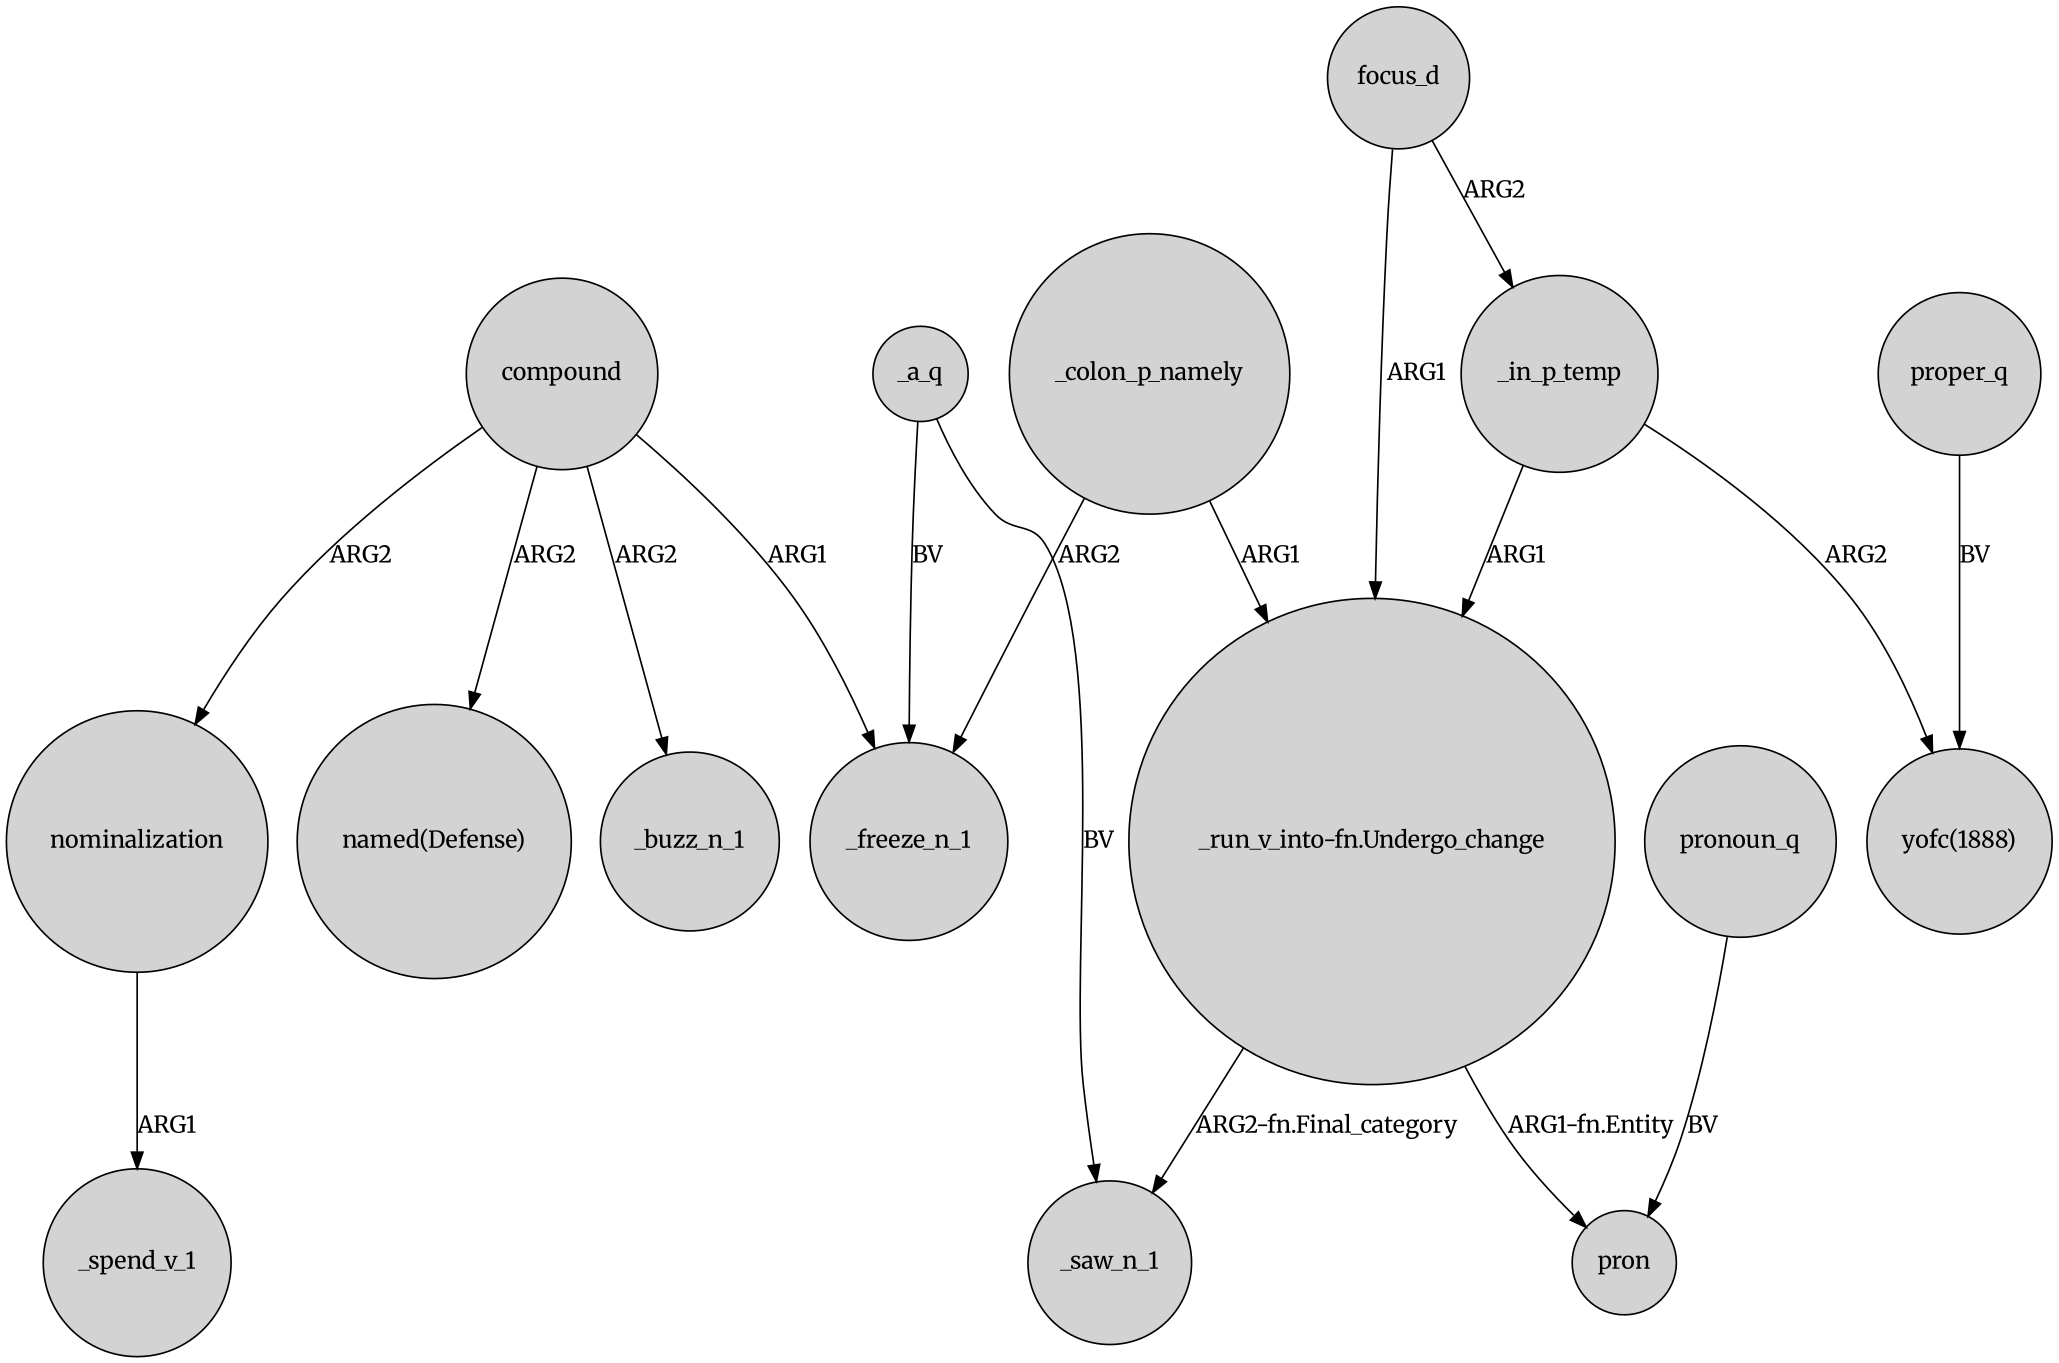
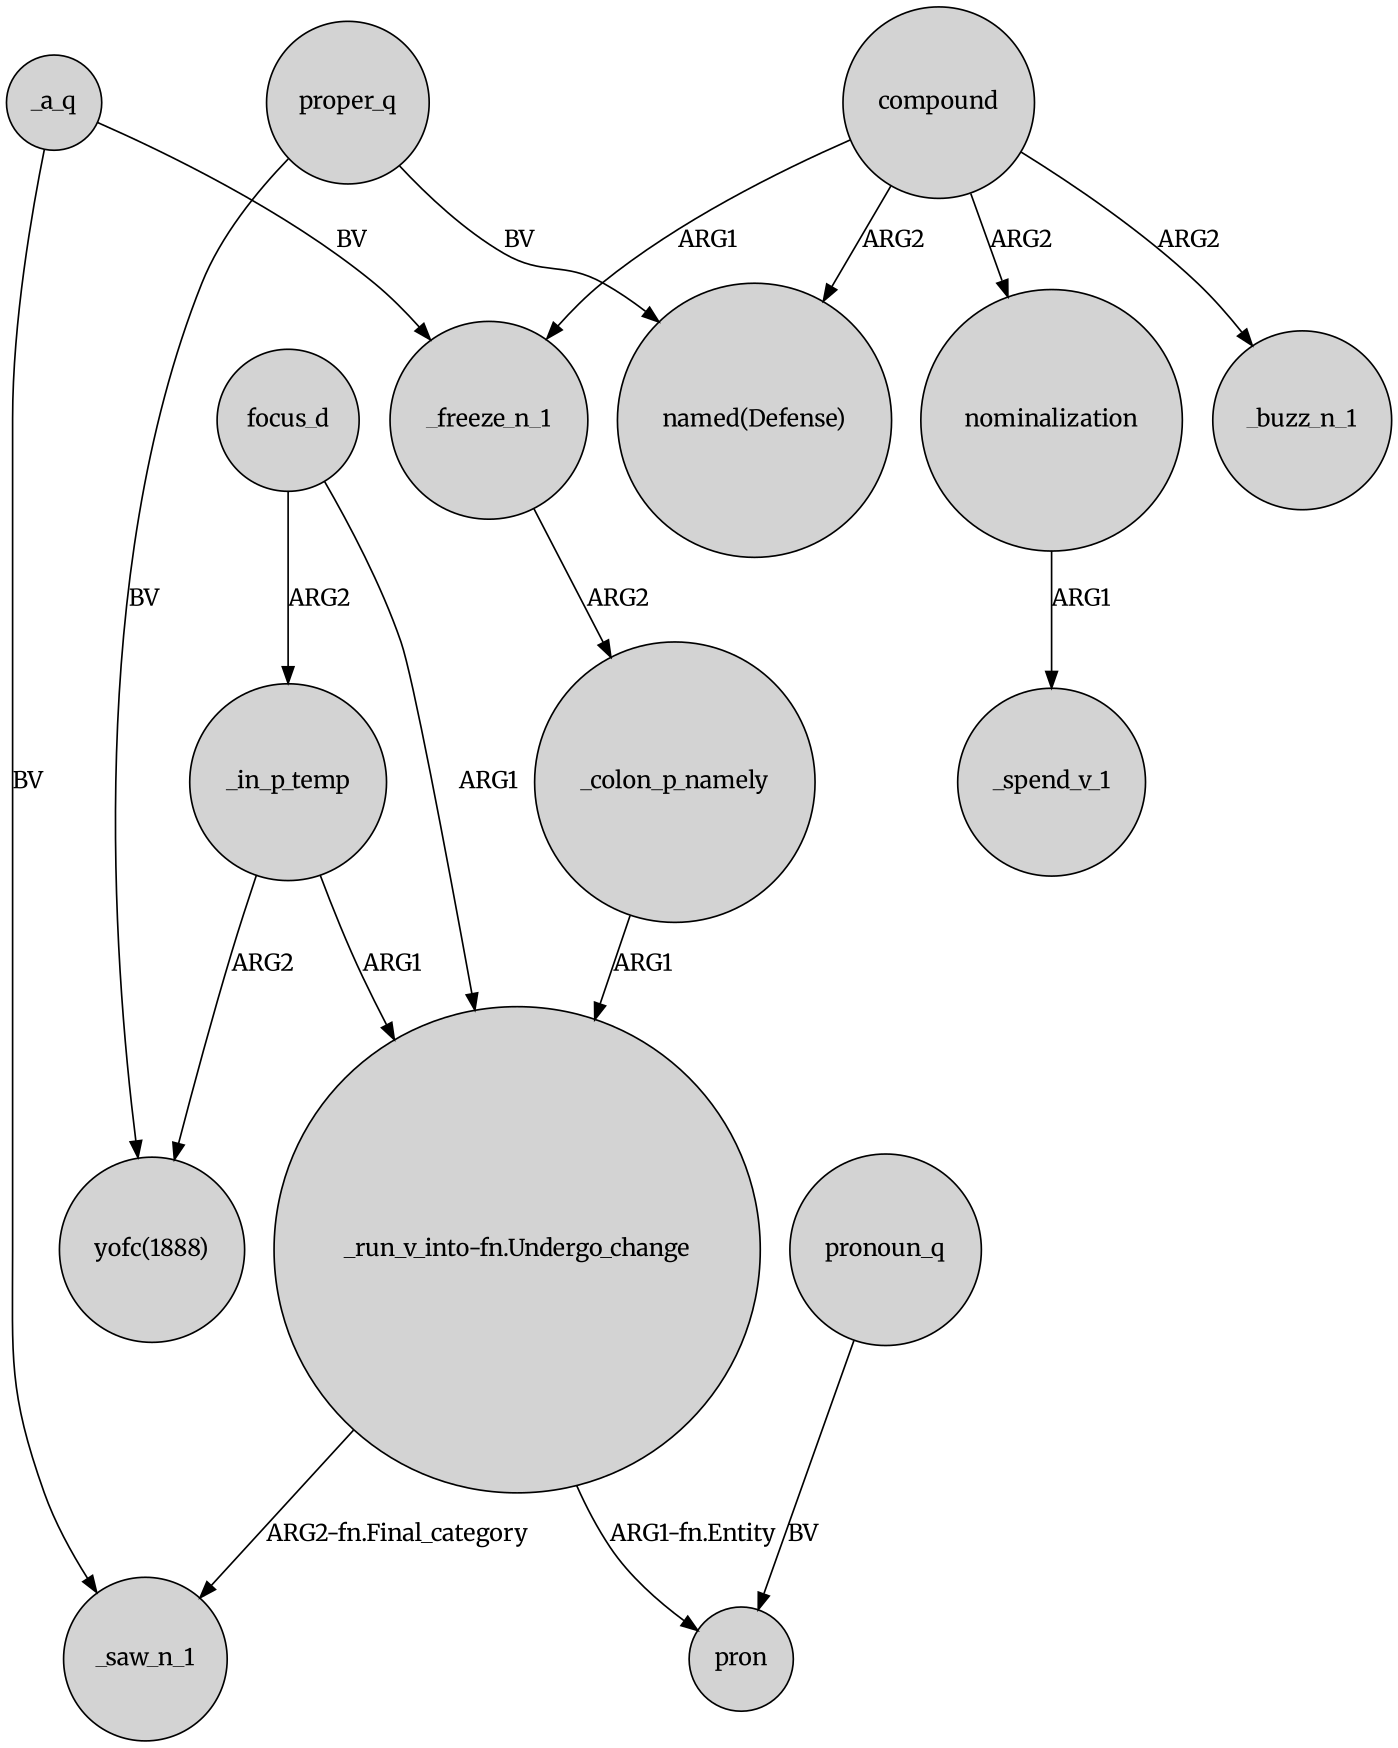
edge "proper_q" -> "named(Defense)": added, label "BV"
edge "_colon_p_namely" -> "_freeze_n_1": reversed
